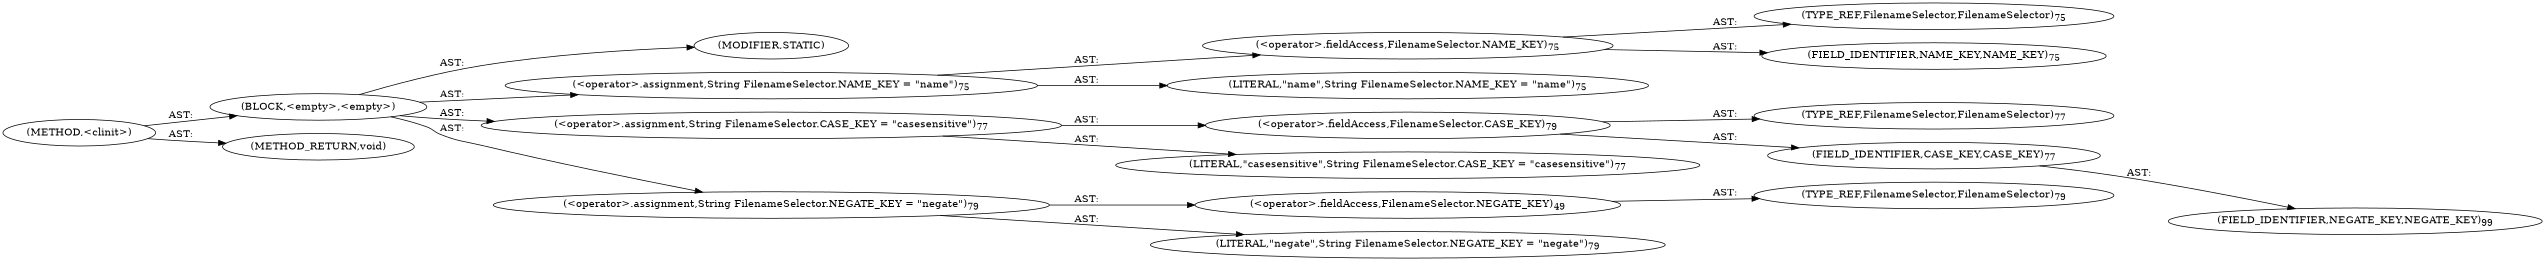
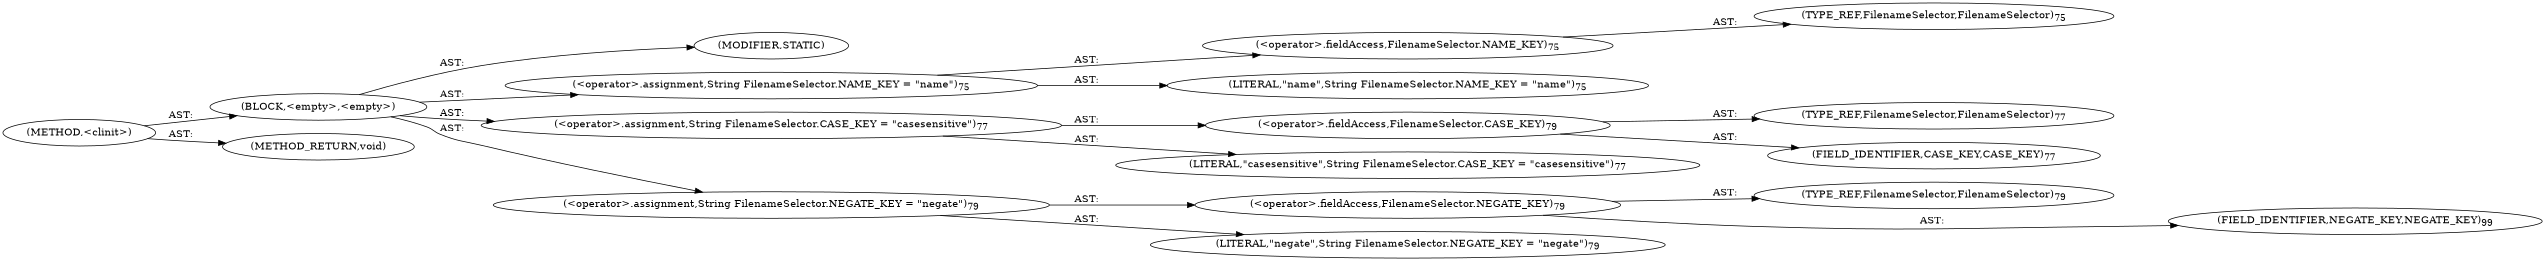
node "(FIELD_IDENTIFIER,NAME_KEY,NAME_KEY)": removed
edge "(FIELD_IDENTIFIER,CASE_KEY,CASE_KEY)" -> "(FIELD_IDENTIFIER,NEGATE_KEY,NEGATE_KEY)": now "(<operator>.fieldAccess,FilenameSelector.NEGATE_KEY)" -> "(FIELD_IDENTIFIER,NEGATE_KEY,NEGATE_KEY)"
node "(<operator>.fieldAccess,FilenameSelector.NEGATE_KEY)": text "49" -> "79"
